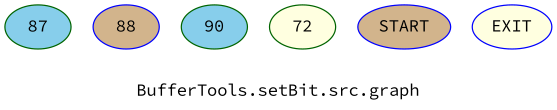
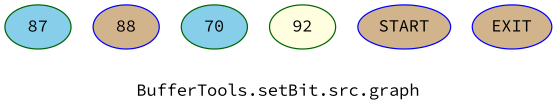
node "90": label "90" -> "70"
node "72": label "72" -> "92"
node "EXIT": fillcolor lightyellow -> tan
